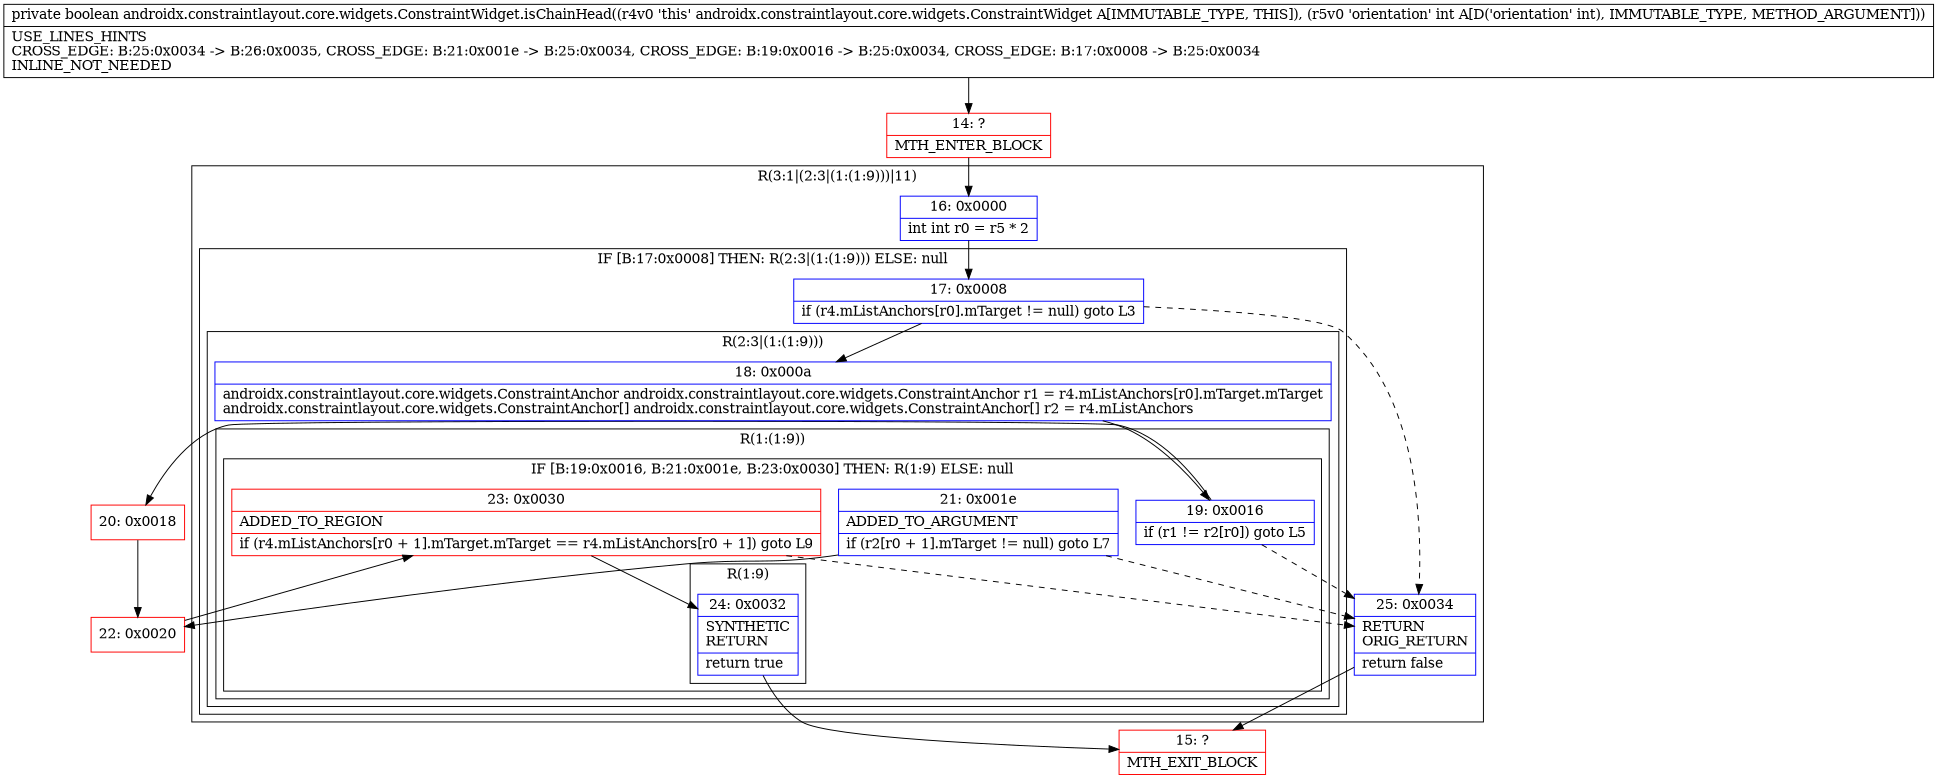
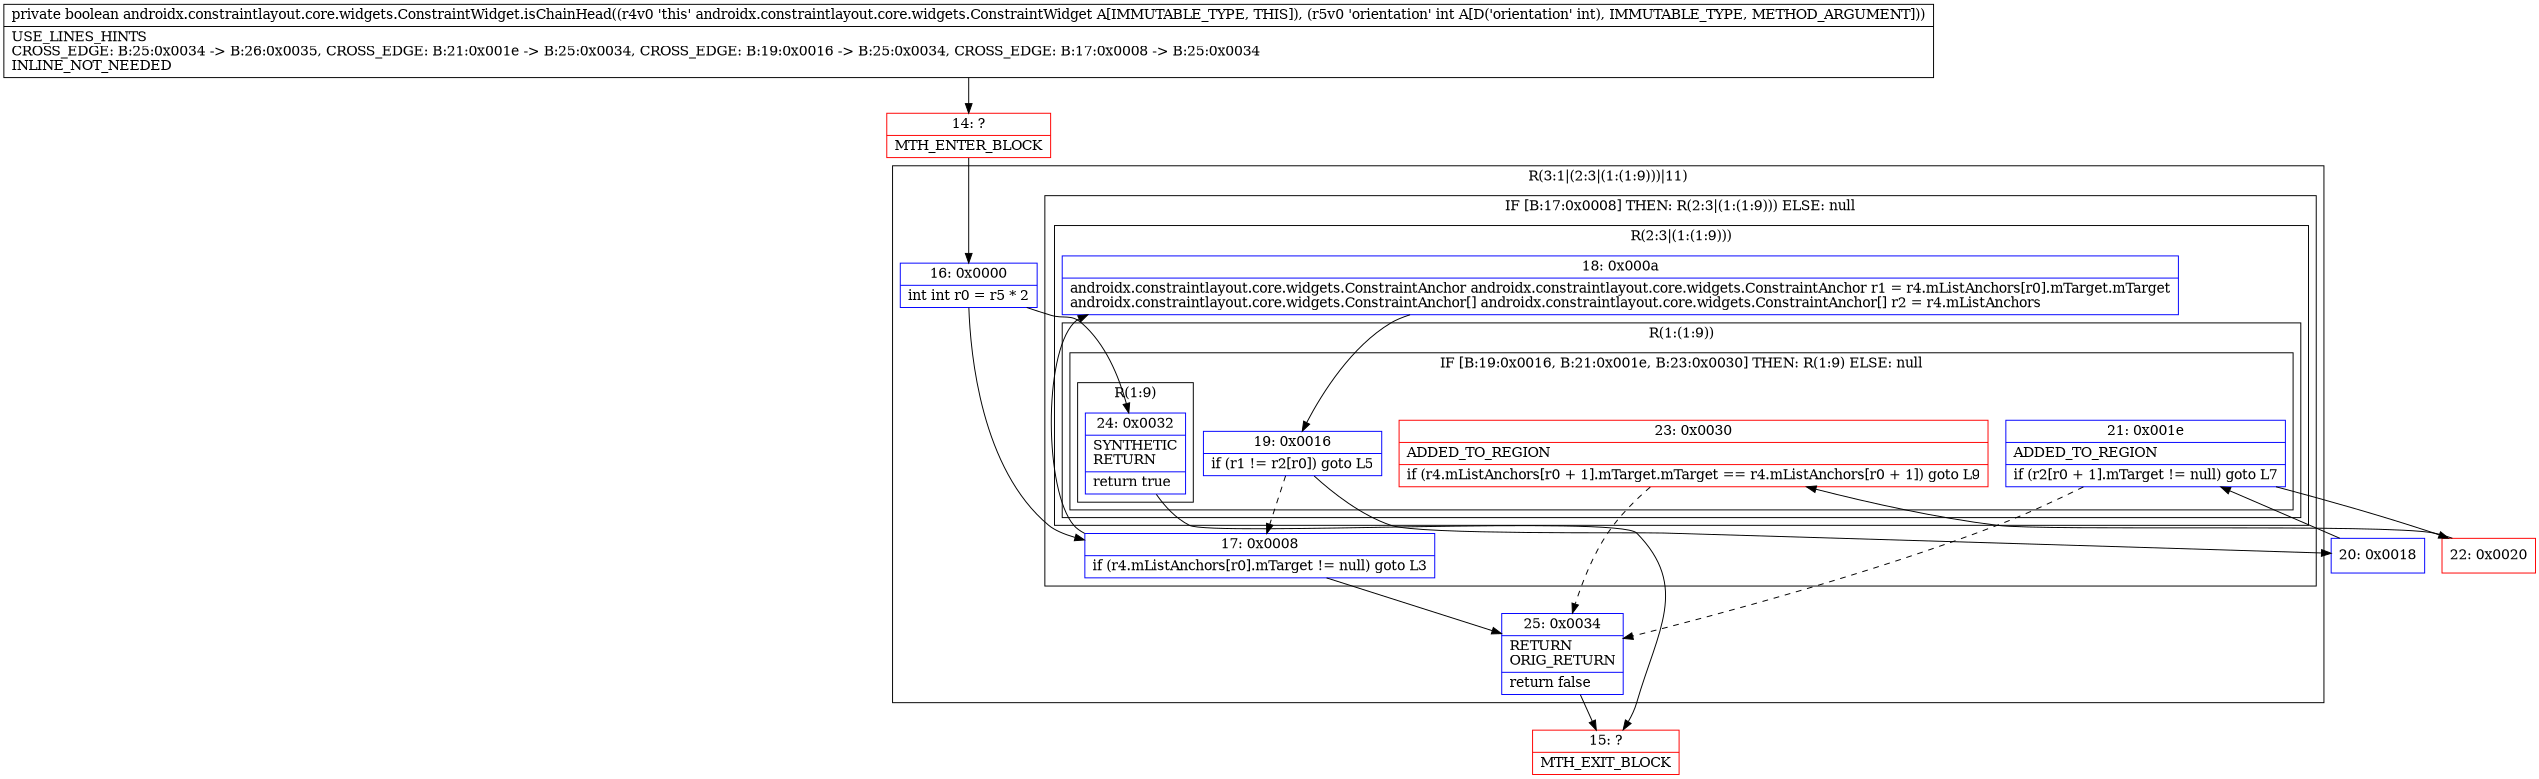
edge "17: 0x0008" -> "25: 0x0034": style dashed -> solid
node "20: 0x0018": color red -> blue
node "21: 0x001e": text "ADDED_TO_ARGUMENT" -> "ADDED_TO_REGION"
edge "19: 0x0016" -> "25: 0x0034": now "19: 0x0016" -> "17: 0x0008"
edge "20: 0x0018" -> "22: 0x0020": now "20: 0x0018" -> "21: 0x001e"
edge "23: 0x0030" -> "24: 0x0032": now "16: 0x0000" -> "24: 0x0032"
